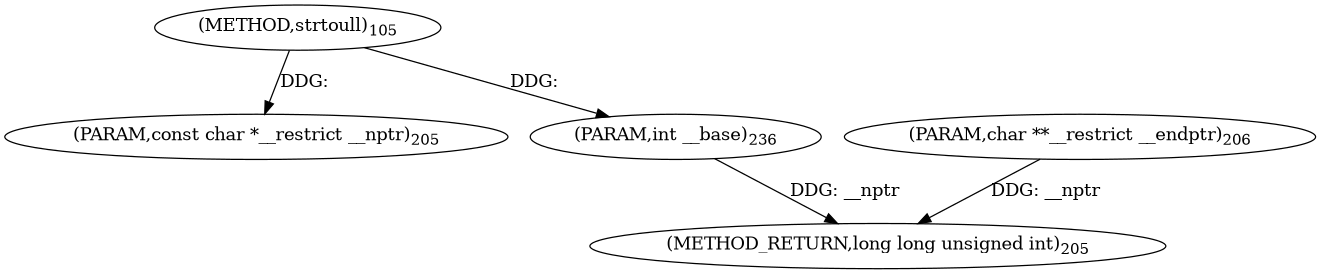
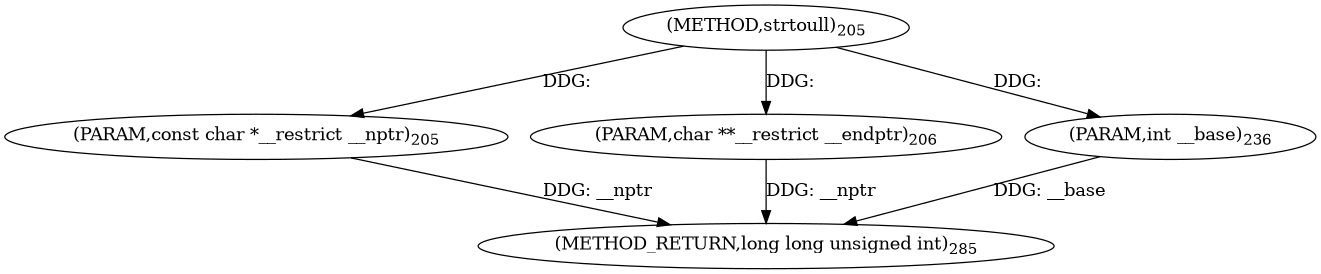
node "(METHOD,strtoull)": text "105" -> "205"
edge "(METHOD,strtoull)" -> "(PARAM,char **__restrict __endptr)": added, label "DDG:"
edge "(PARAM,const char *__restrict __nptr)" -> "(METHOD_RETURN,long long unsigned int)": added, label "DDG: __nptr"
edge "(PARAM,int __base)" -> "(METHOD_RETURN,long long unsigned int)": label "DDG: __nptr" -> "DDG: __base"
node "(METHOD_RETURN,long long unsigned int)": text "205" -> "285"
